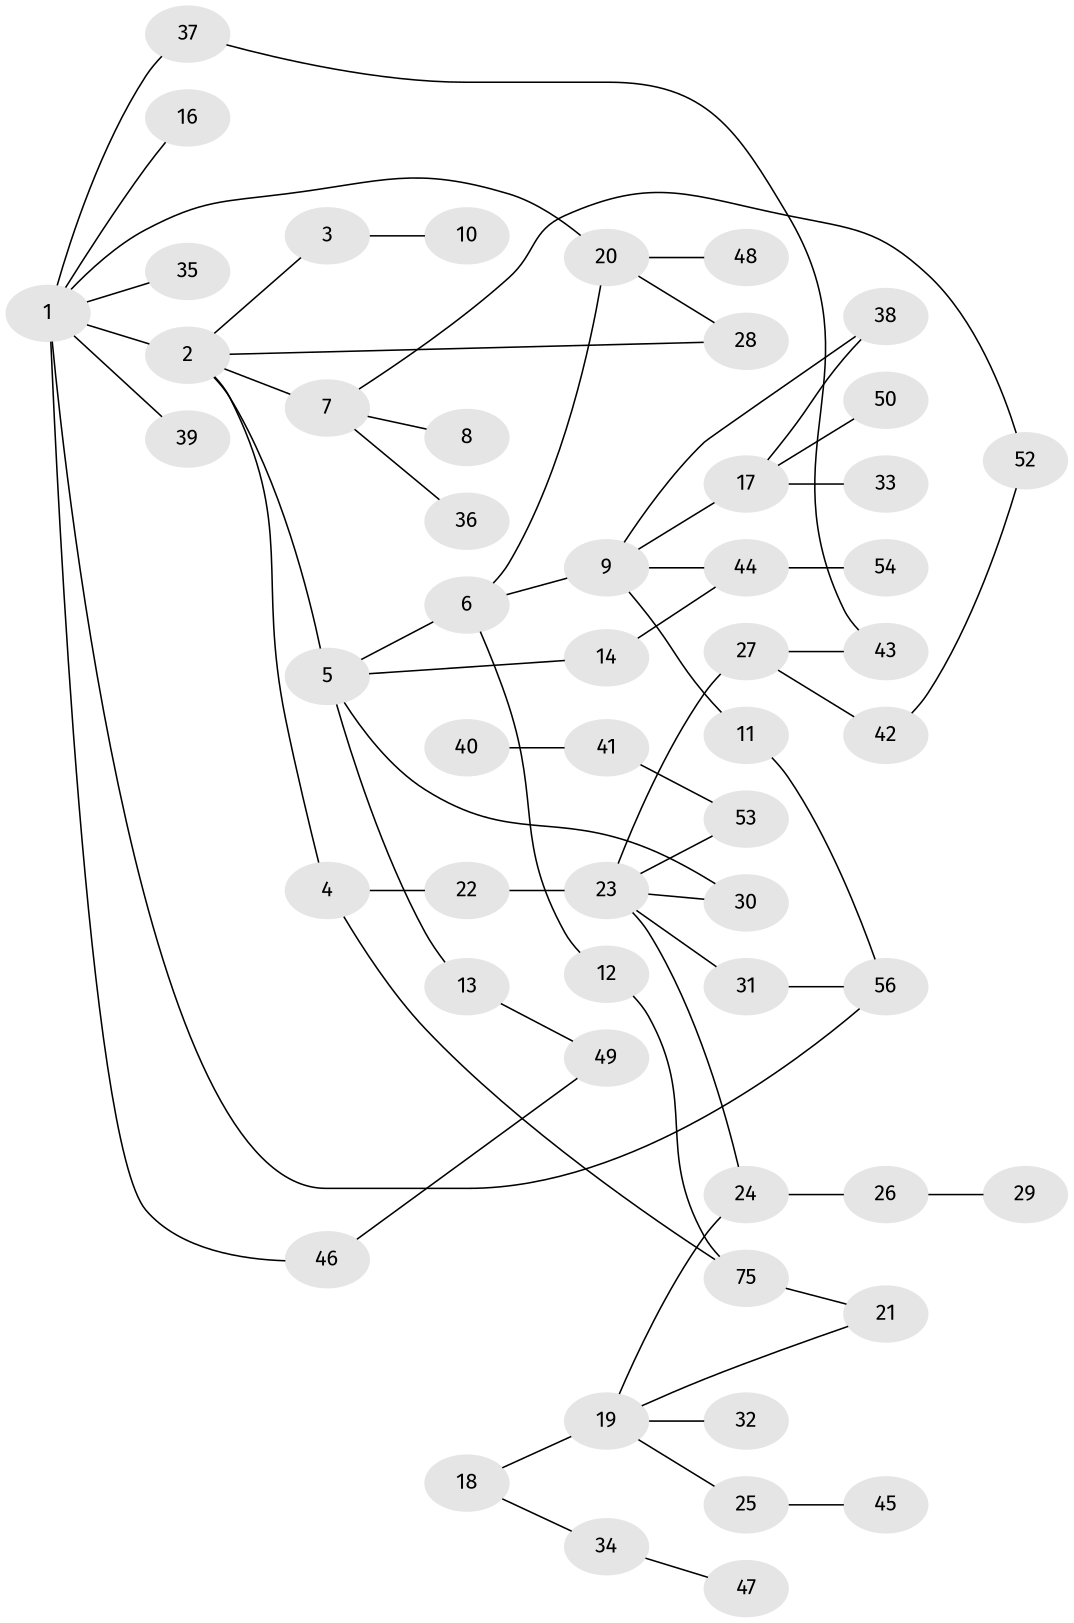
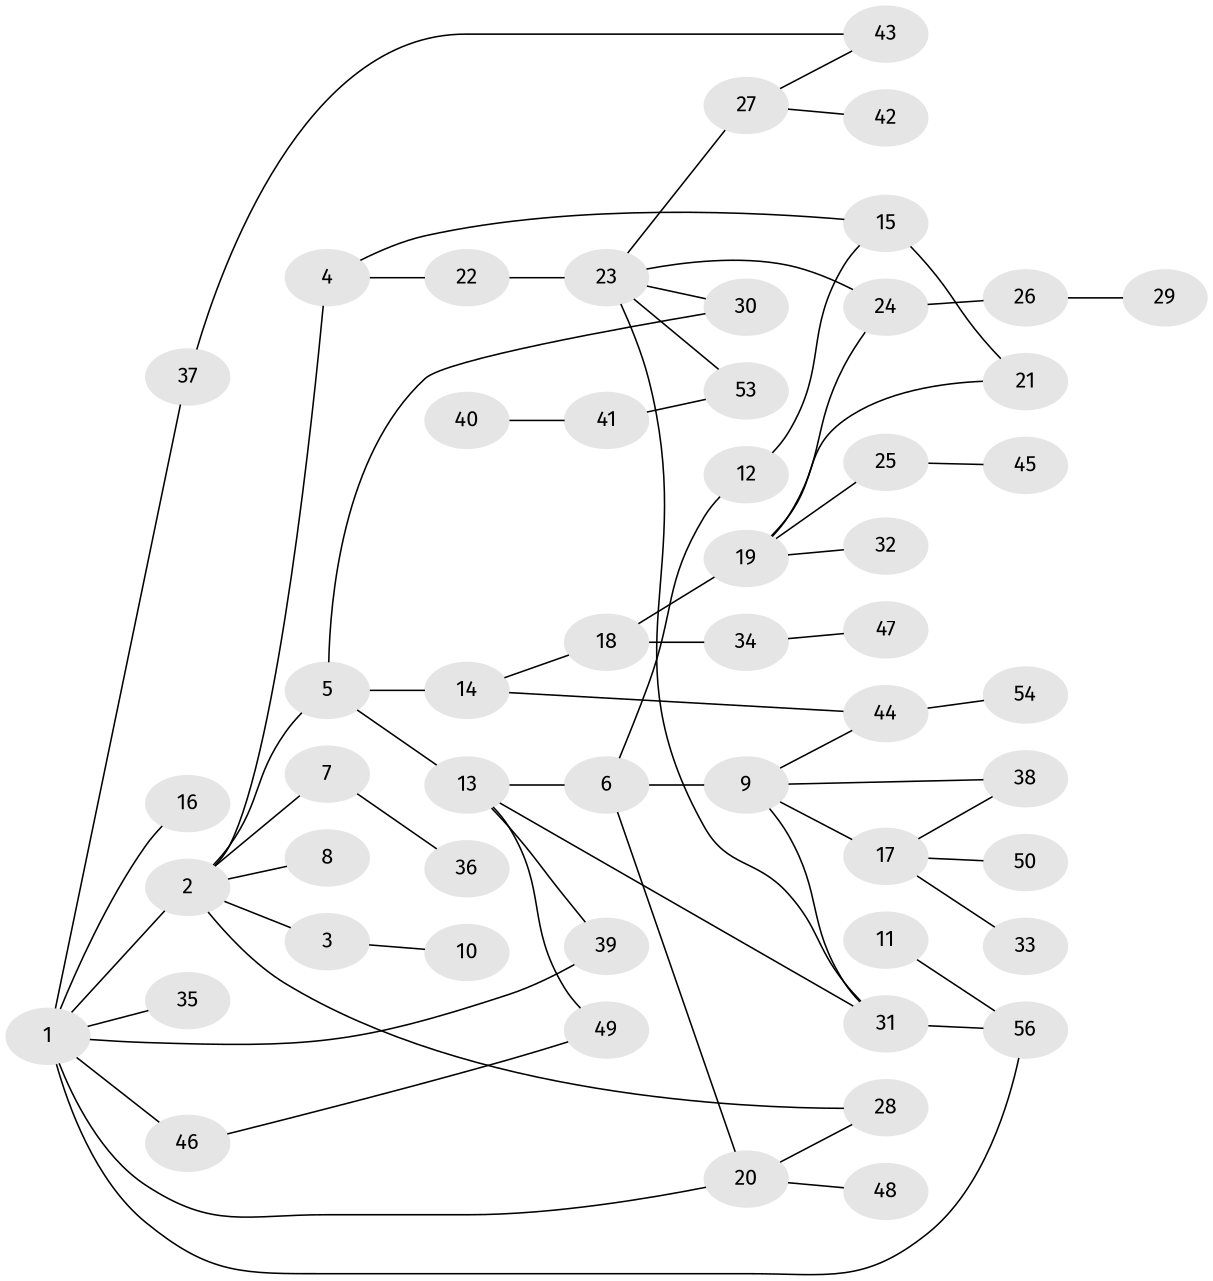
edge "7" -- "8": now "2" -- "8"
node "52": removed
edge "6" -- "5": now "6" -- "13"
edge "9" -- "11": now "9" -- "31"
edge "18" -- "14": added
edge "13" -- "39": added
edge "13" -- "31": added
node "75": label "75" -> "15"
